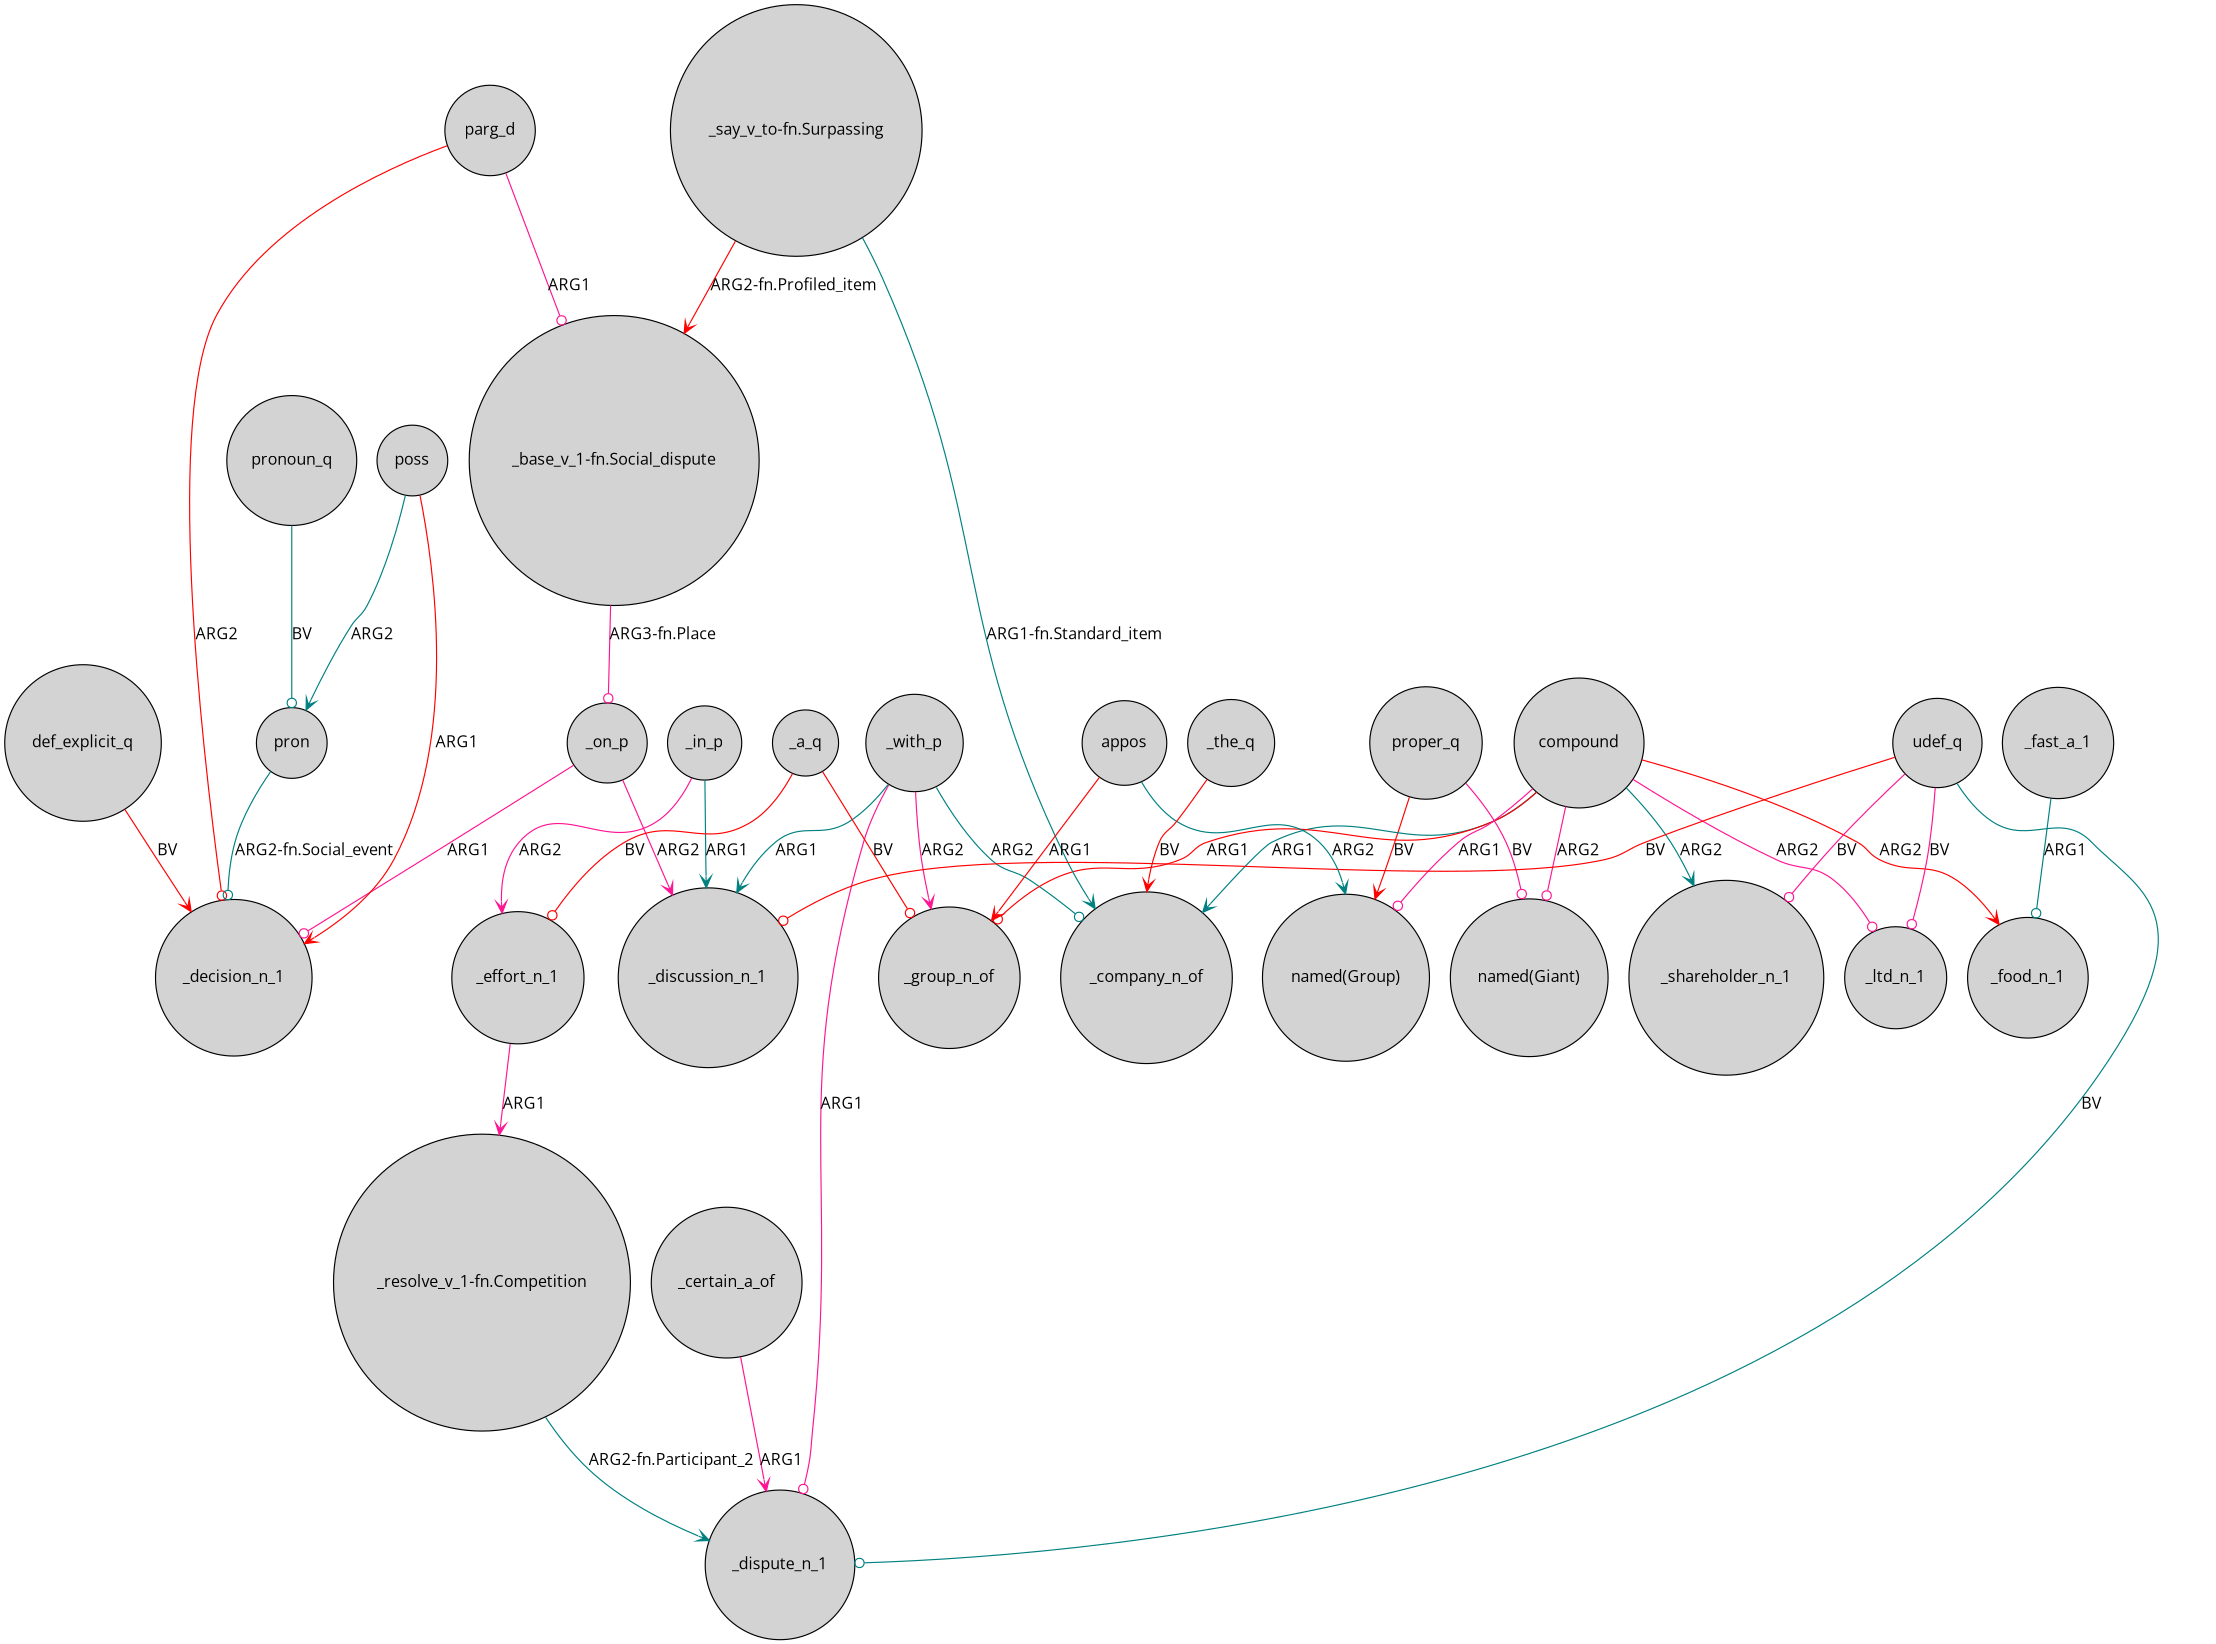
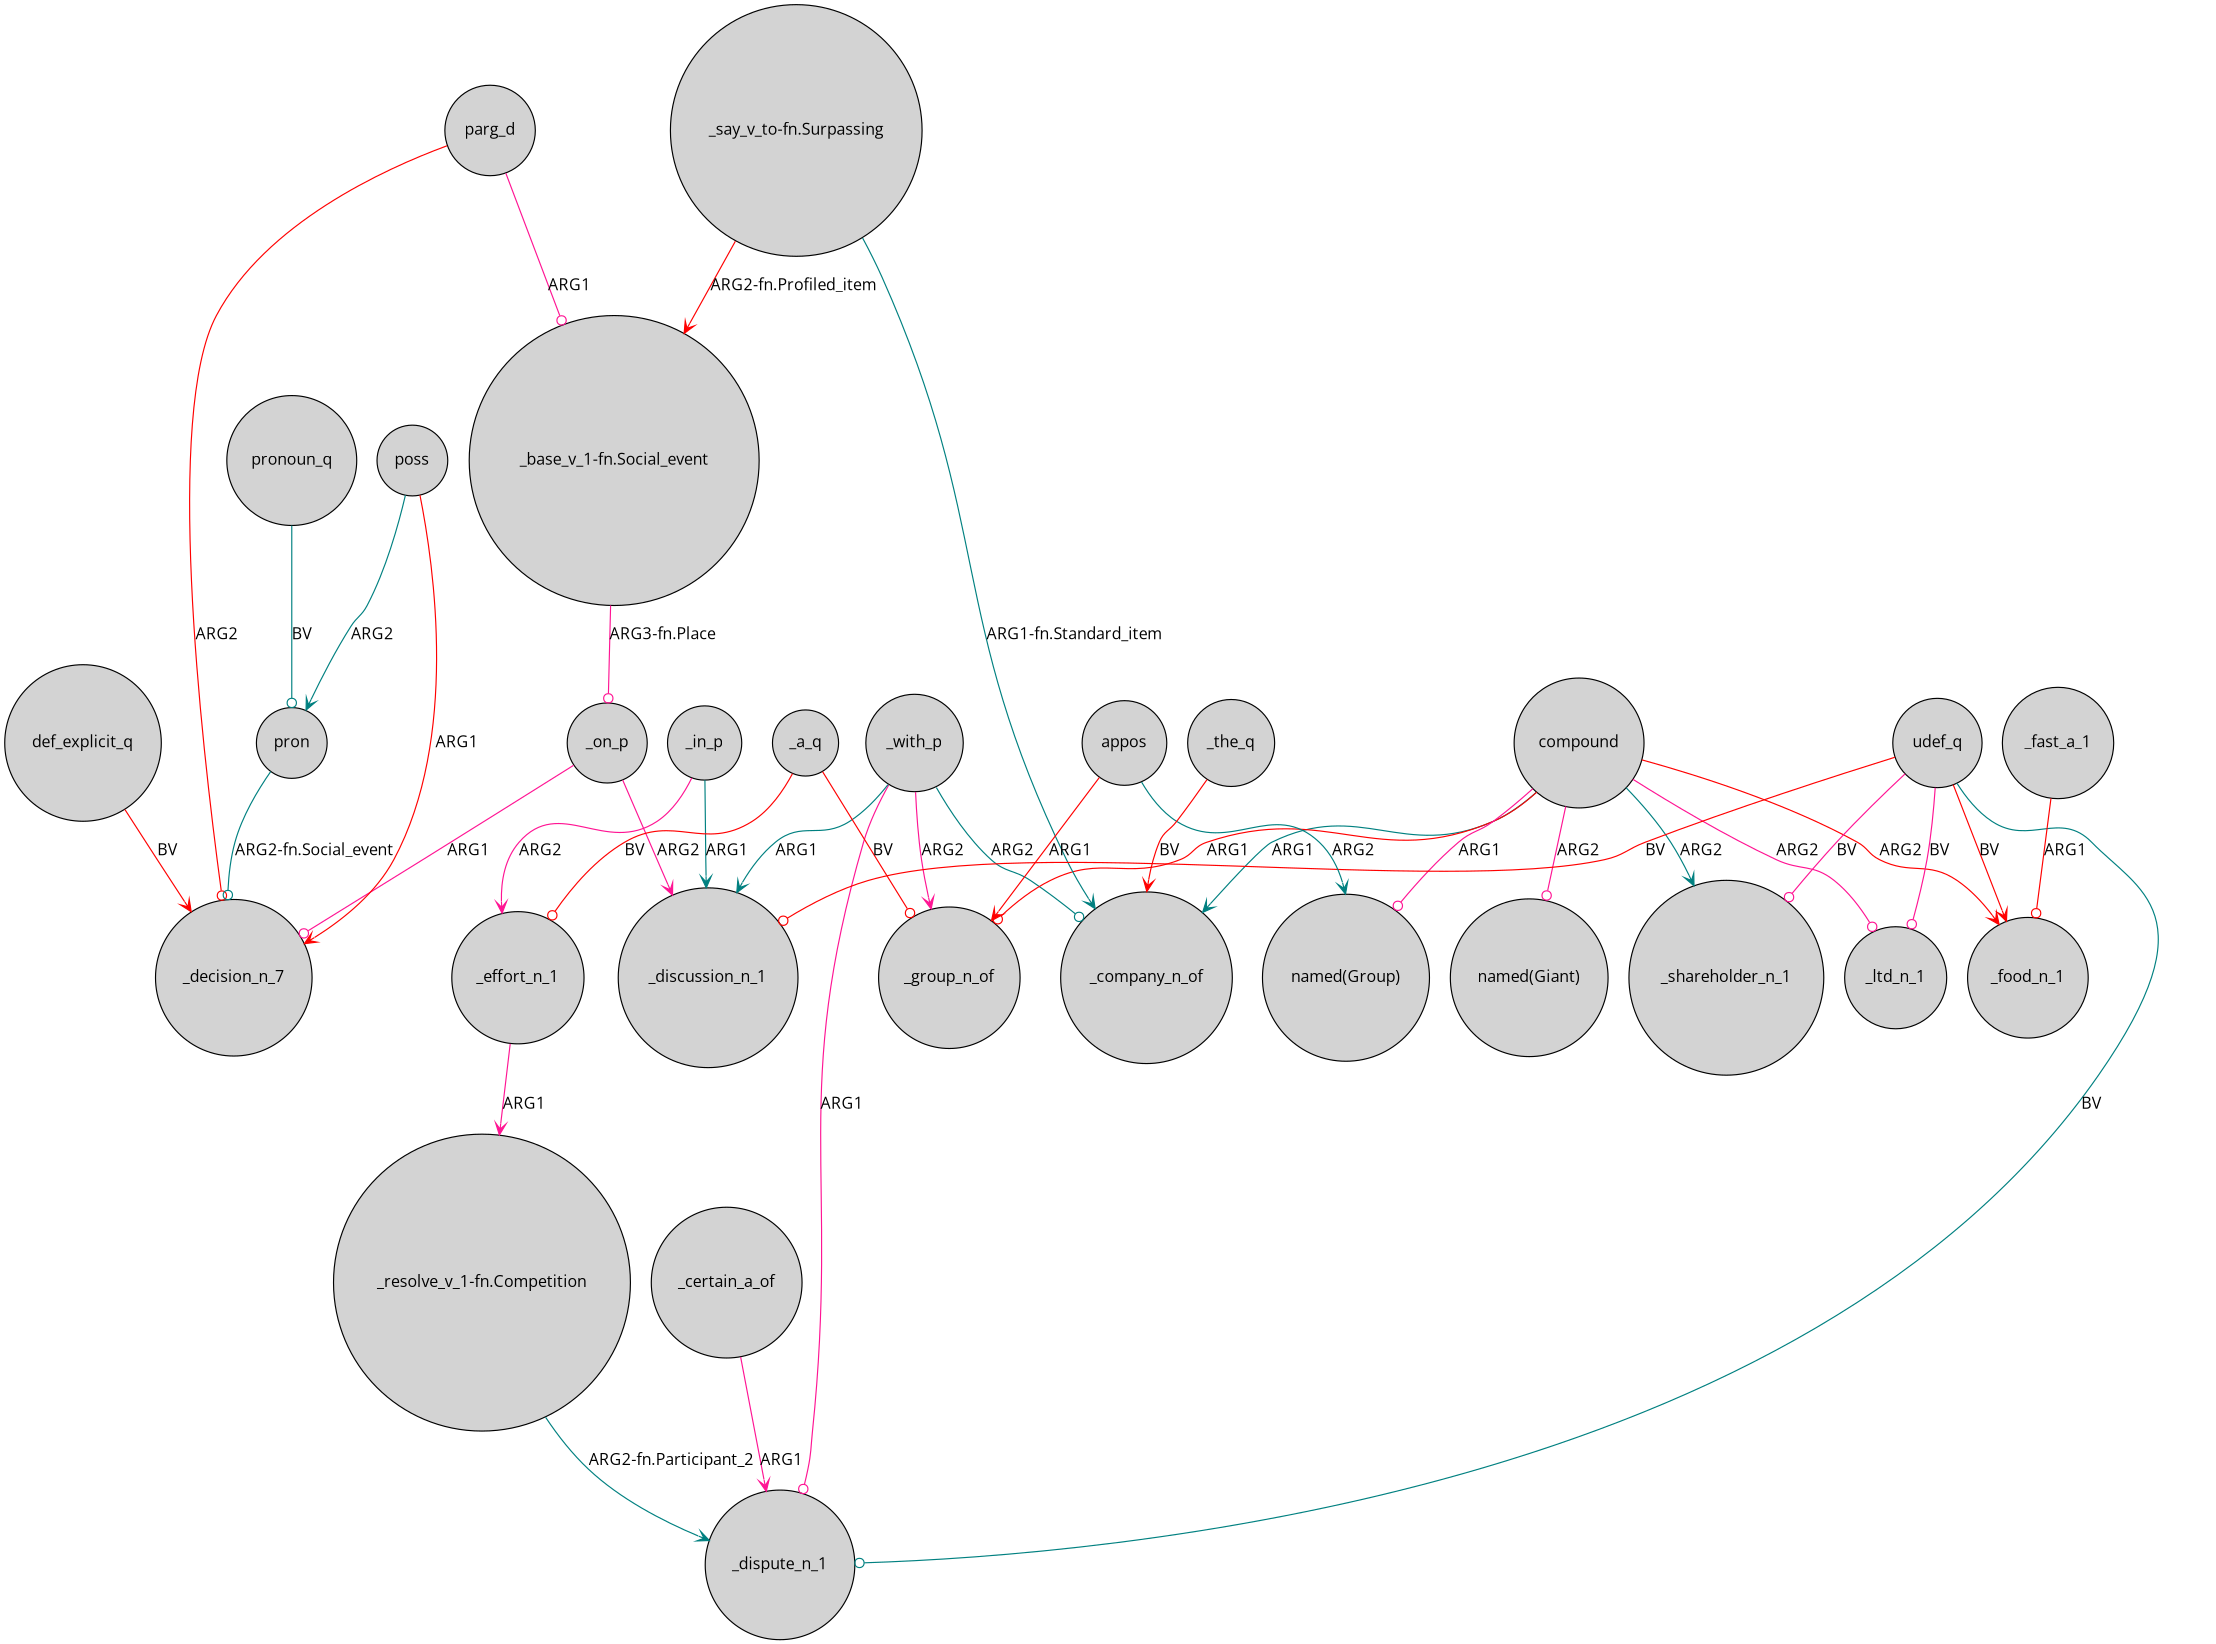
node "_base_v_1-fn.Social_dispute": label "_base_v_1-fn.Social_dispute" -> "_base_v_1-fn.Social_event"
node "proper_q": removed
edge "udef_q" -> "_food_n_1": added, label "BV"
edge "_fast_a_1" -> "_food_n_1": color teal -> red
node "_decision_n_1": label "_decision_n_1" -> "_decision_n_7"
